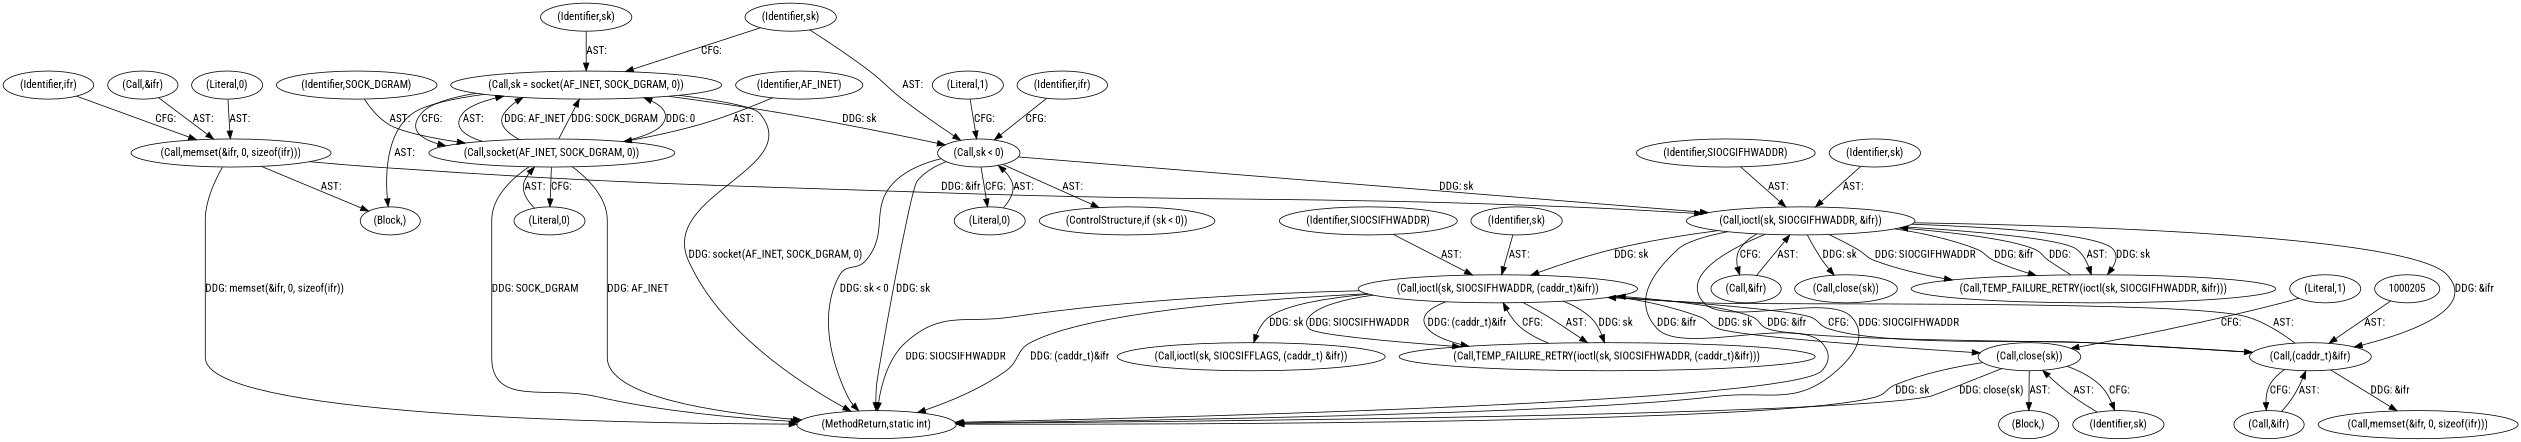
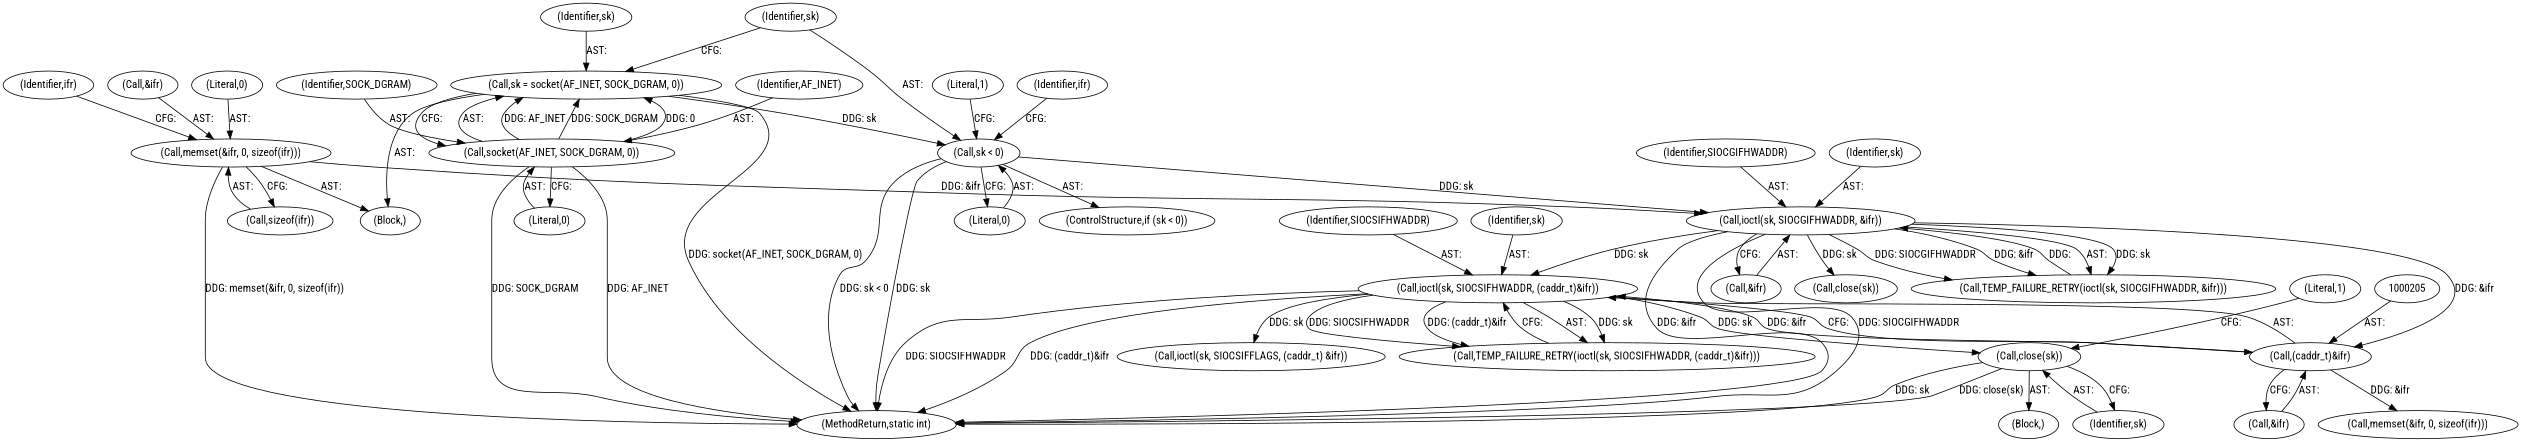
node "(Call,sizeof(ifr))": added
